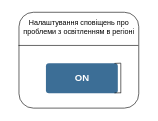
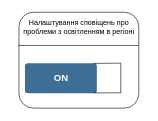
node "ON": moved (82, 78) -> (61, 78)
